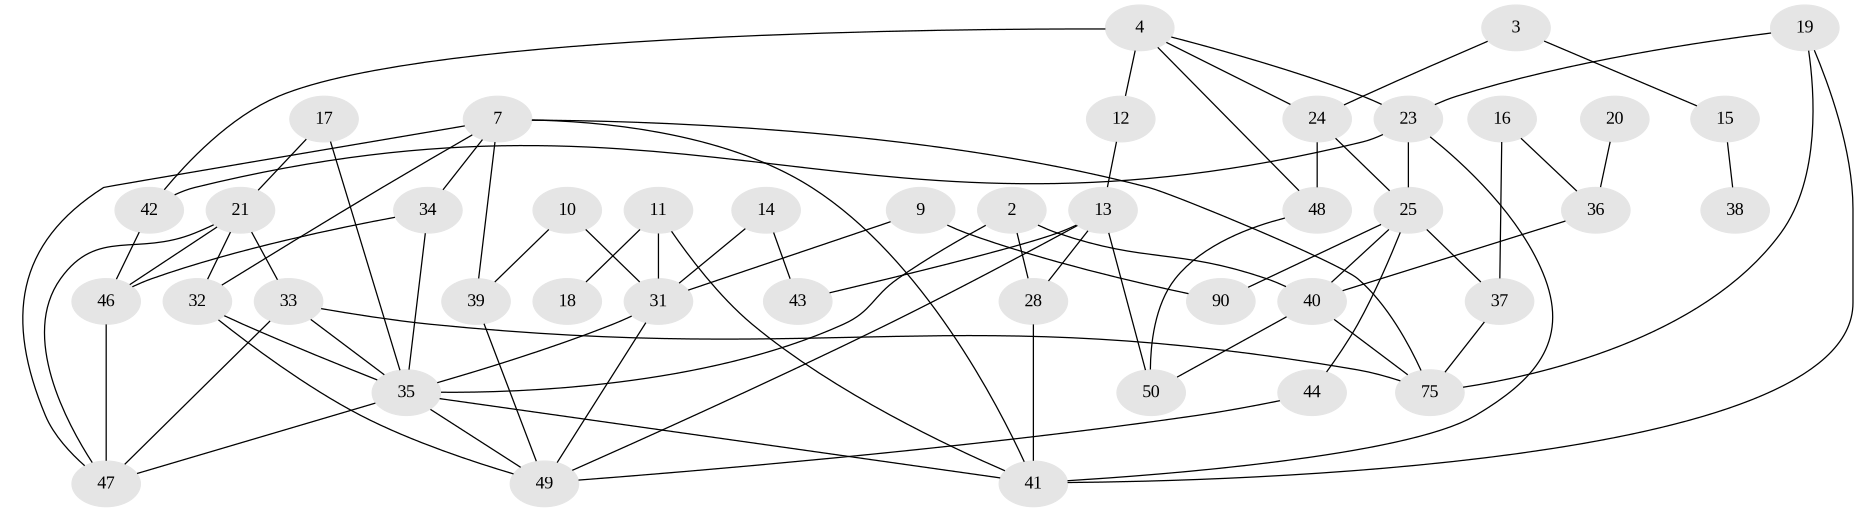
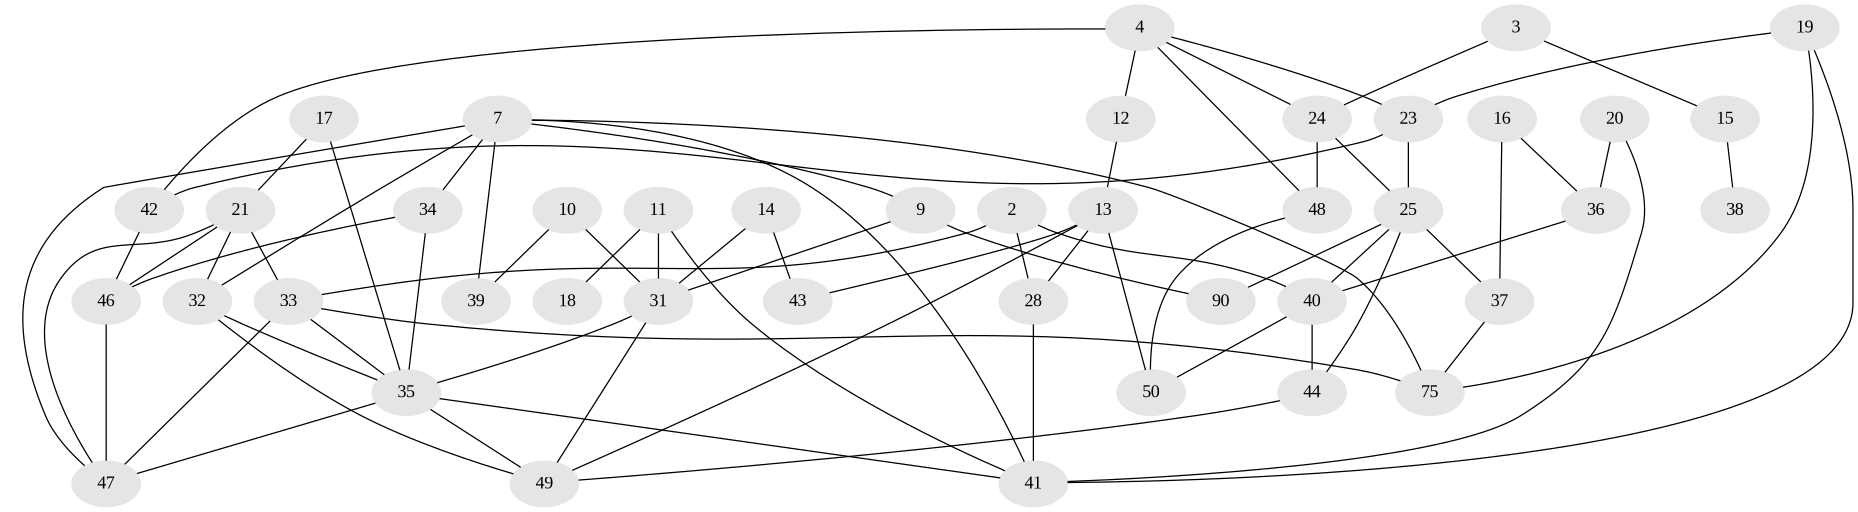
edge "7" -- "9": added
edge "40" -- "75": now "40" -- "44"
edge "2" -- "35": now "2" -- "33"
edge "39" -- "49": removed
edge "23" -- "41": now "20" -- "41"
